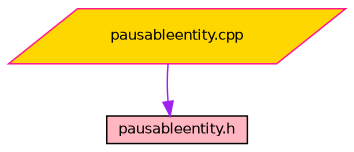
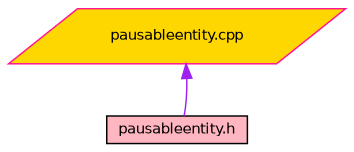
edge "pausableentity.cpp" -> "pausableentity.h": reversed
